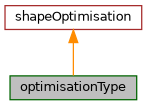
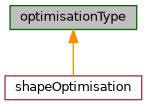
edge "optimisationType" -> "shapeOptimisation": reversed
